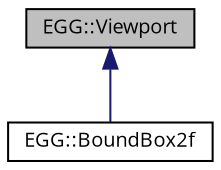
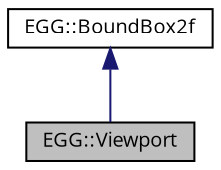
edge "EGG::BoundBox2f" -> "EGG::Viewport": reversed
